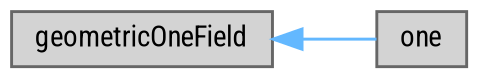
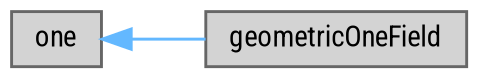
edge "one" -> "geometricOneField": reversed
